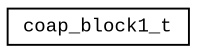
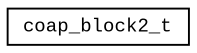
node "coap_block1_t": label "coap_block1_t" -> "coap_block2_t"
